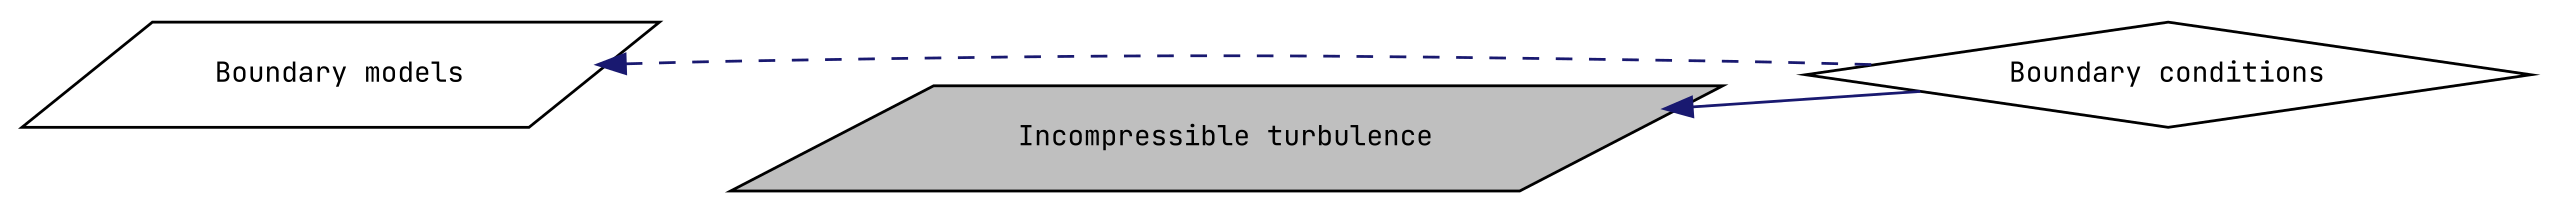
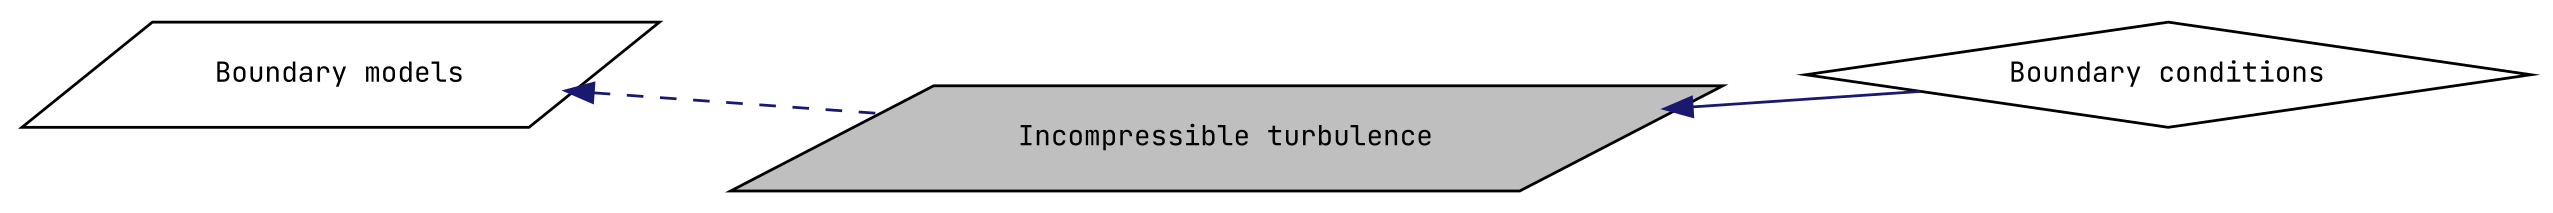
edge "Boundary conditions" -> "Boundary models": now "Incompressible turbulence" -> "Boundary models"
